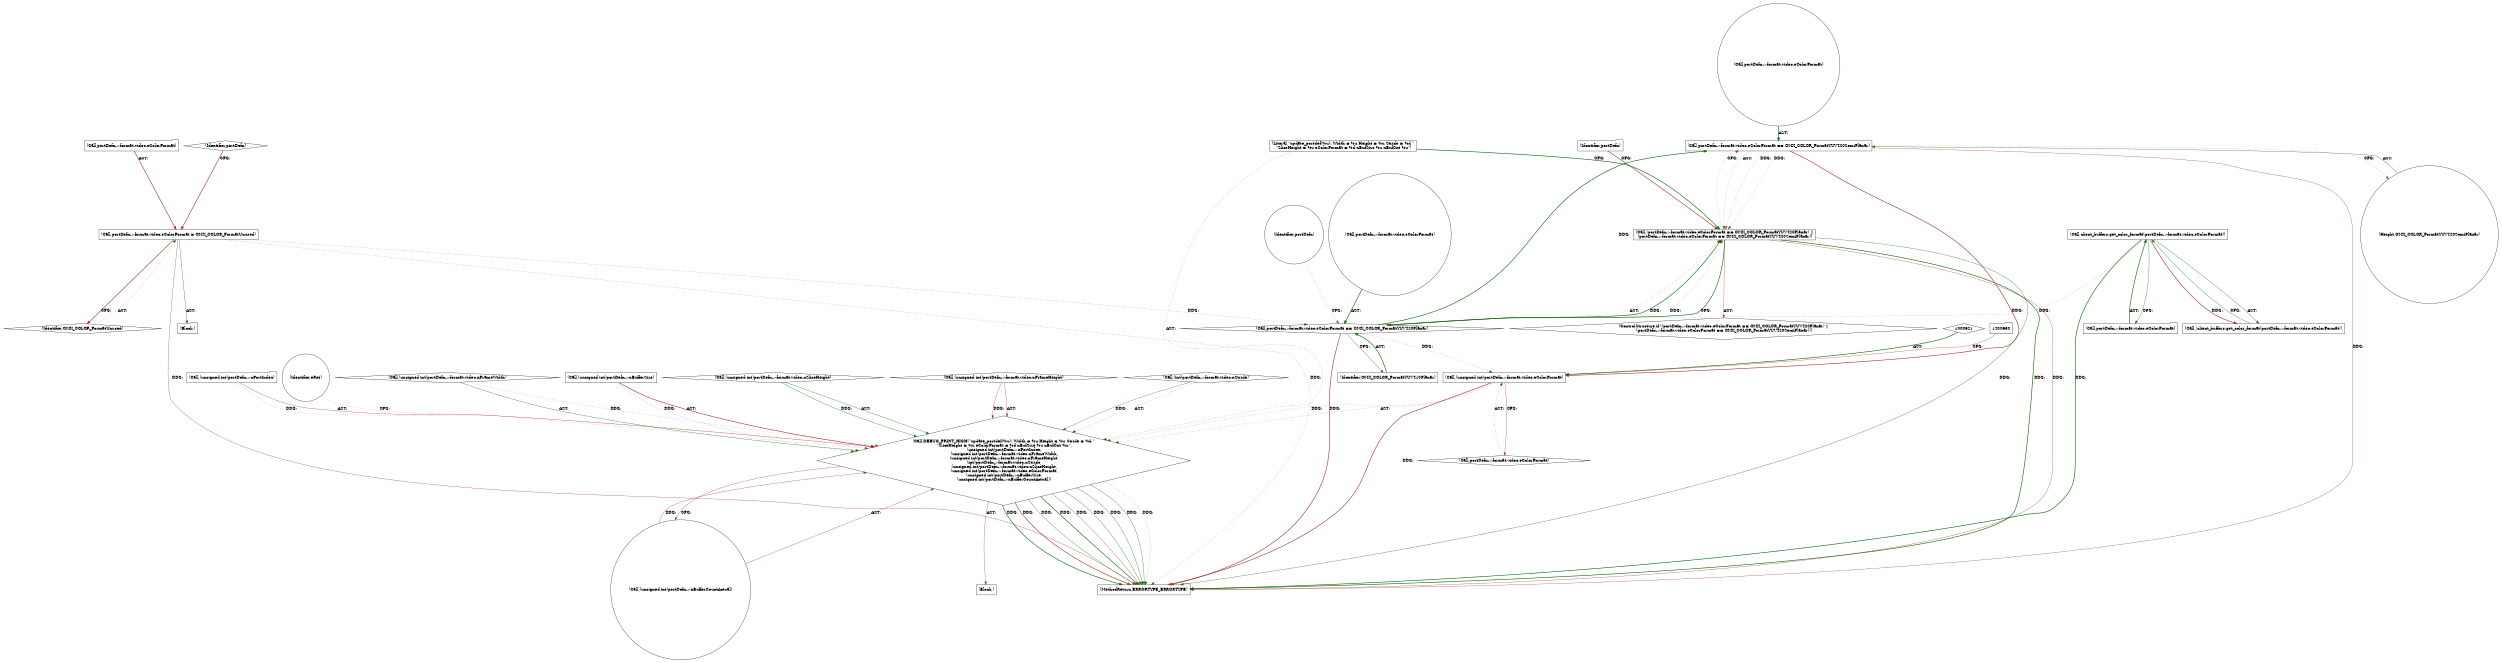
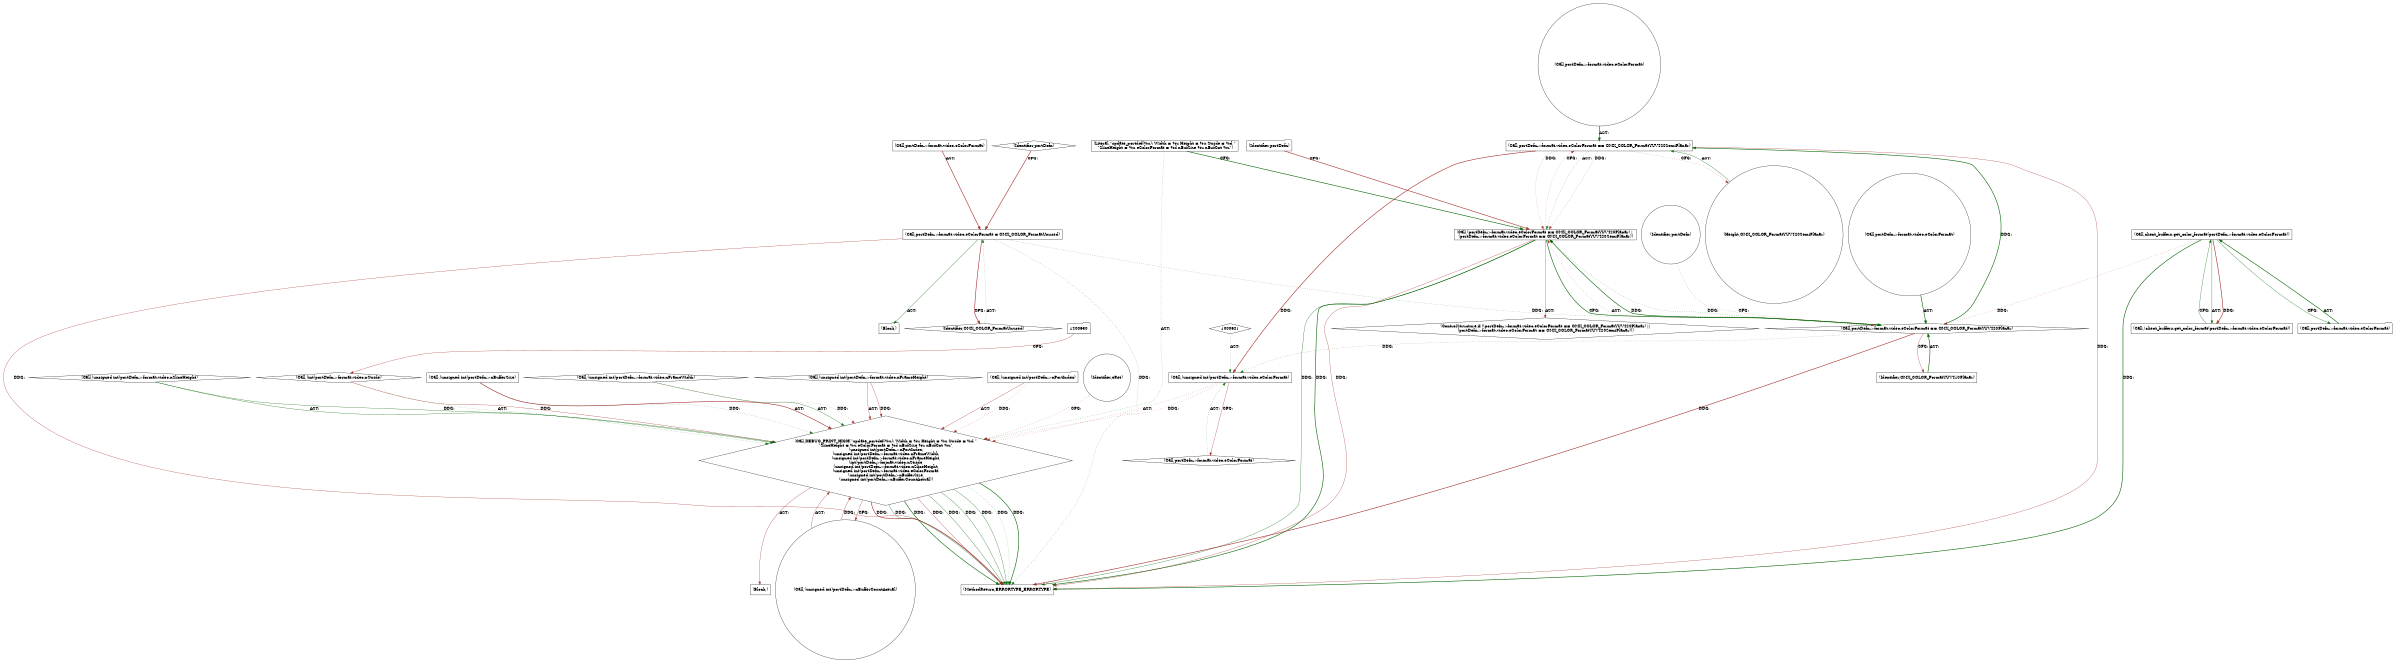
edge "1000621" -> "(Call,(unsigned int)portDefn->format.video.eColorFormat)": style bold -> dotted
edge "1400630" -> "(Call,(unsigned int)portDefn->format.video.eColorFormat)": now "1400630" -> "(Call,(int)portDefn->format.video.nStride)"
edge "(Call,(unsigned int)portDefn->format.video.eColorFormat)" -> "(MethodReturn,ERRORTYPE_ERRORTYPE)": removed, label "DDG:"
